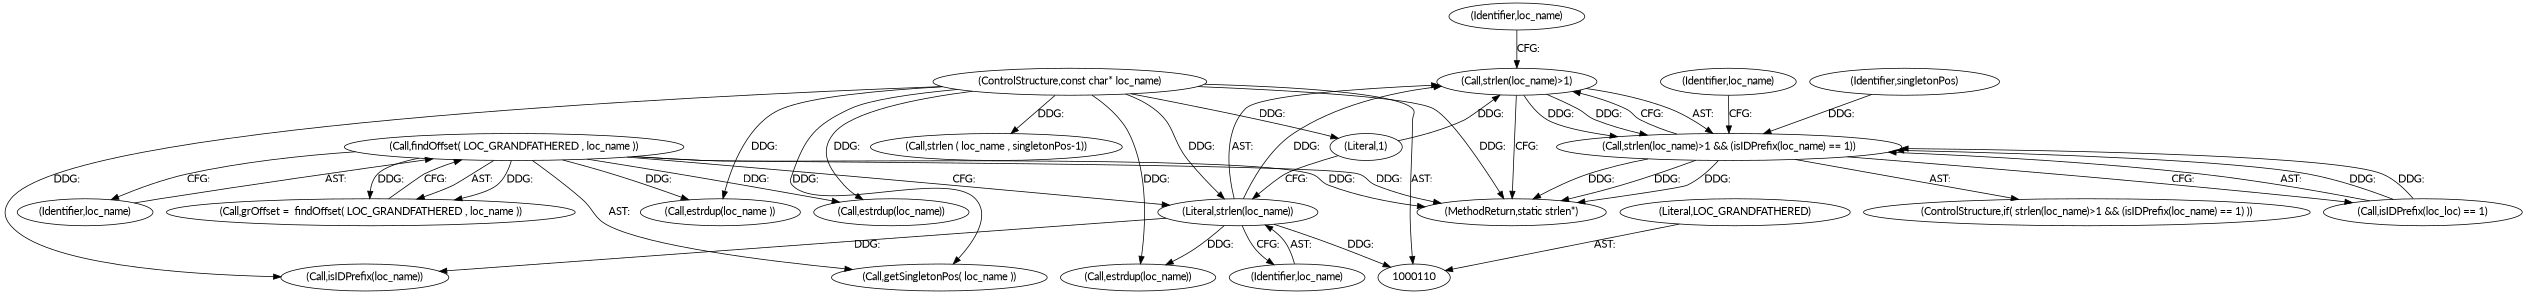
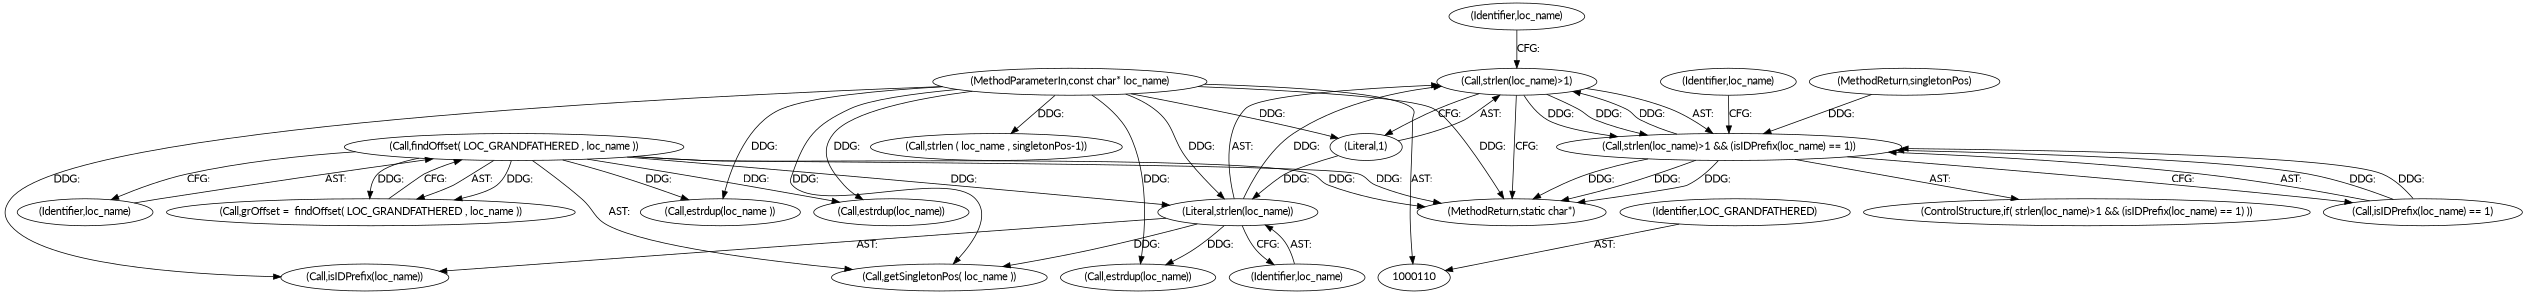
node "(ControlStructure,const char* loc_name)": label "(ControlStructure,const char* loc_name)" -> "(MethodParameterIn,const char* loc_name)"
node "(Identifier,singletonPos)": label "(Identifier,singletonPos)" -> "(MethodReturn,singletonPos)"
edge "(Call,strlen(loc_name)>1)" -> "(Literal,1)": added, label "CFG:"
edge "(Literal,1)" -> "(Call,strlen(loc_name)>1)": label "DDG: " -> "AST: "
edge "(Call,strlen(loc_name)>1 && (isIDPrefix(loc_name) == 1))" -> "(Call,strlen(loc_name)>1)": label "CFG: " -> "DDG: "
edge "(Call,findOffset( LOC_GRANDFATHERED , loc_name ))" -> "(Literal,strlen(loc_name))": label "CFG: " -> "DDG: "
edge "(Literal,1)" -> "(Literal,strlen(loc_name))": label "CFG: " -> "DDG: "
node "(MethodReturn,static strlen*)": label "(MethodReturn,static strlen*)" -> "(MethodReturn,static char*)"
node "(Literal,LOC_GRANDFATHERED)": label "(Literal,LOC_GRANDFATHERED)" -> "(Identifier,LOC_GRANDFATHERED)"
node "(Call,isIDPrefix(loc_loc) == 1)": label "(Call,isIDPrefix(loc_loc) == 1)" -> "(Call,isIDPrefix(loc_name) == 1)"
edge "(Literal,strlen(loc_name))" -> "1000110": now "(Literal,strlen(loc_name))" -> "(Call,getSingletonPos( loc_name ))"
edge "(Literal,strlen(loc_name))" -> "(Call,isIDPrefix(loc_name))": label "DDG: " -> "AST: "
